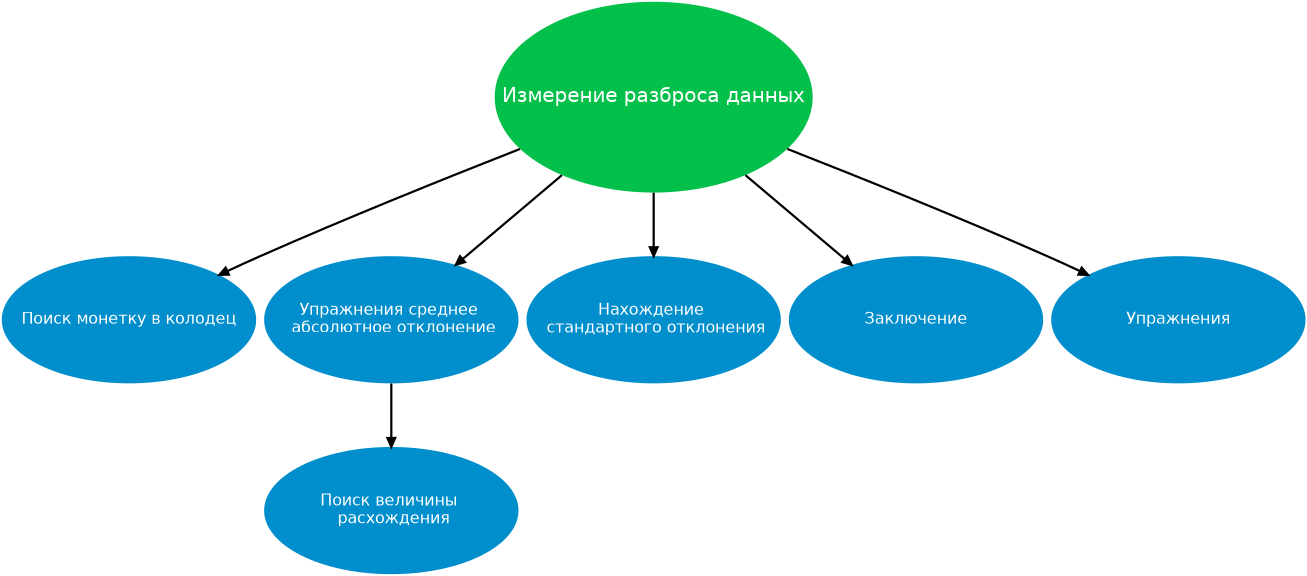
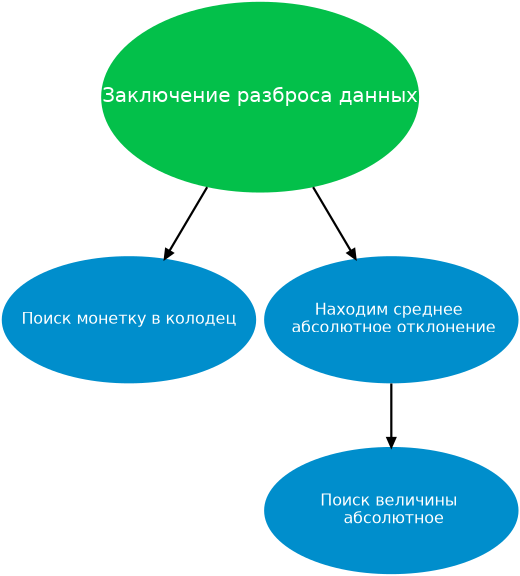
node "Измерение разброса данных": label "Измерение разброса данных" -> "Заключение разброса данных"
node "Упражнения среднее абсолютное отклонение": label "Упражнения среднее абсолютное отклонение" -> "Находим среднее абсолютное отклонение"
node "Нахождение стандартного отклонения": removed
node "Заключение": removed
node "Упражнения": removed
node "Поиск величины расхождения": label "Поиск величины расхождения" -> "Поиск величины абсолютное"
